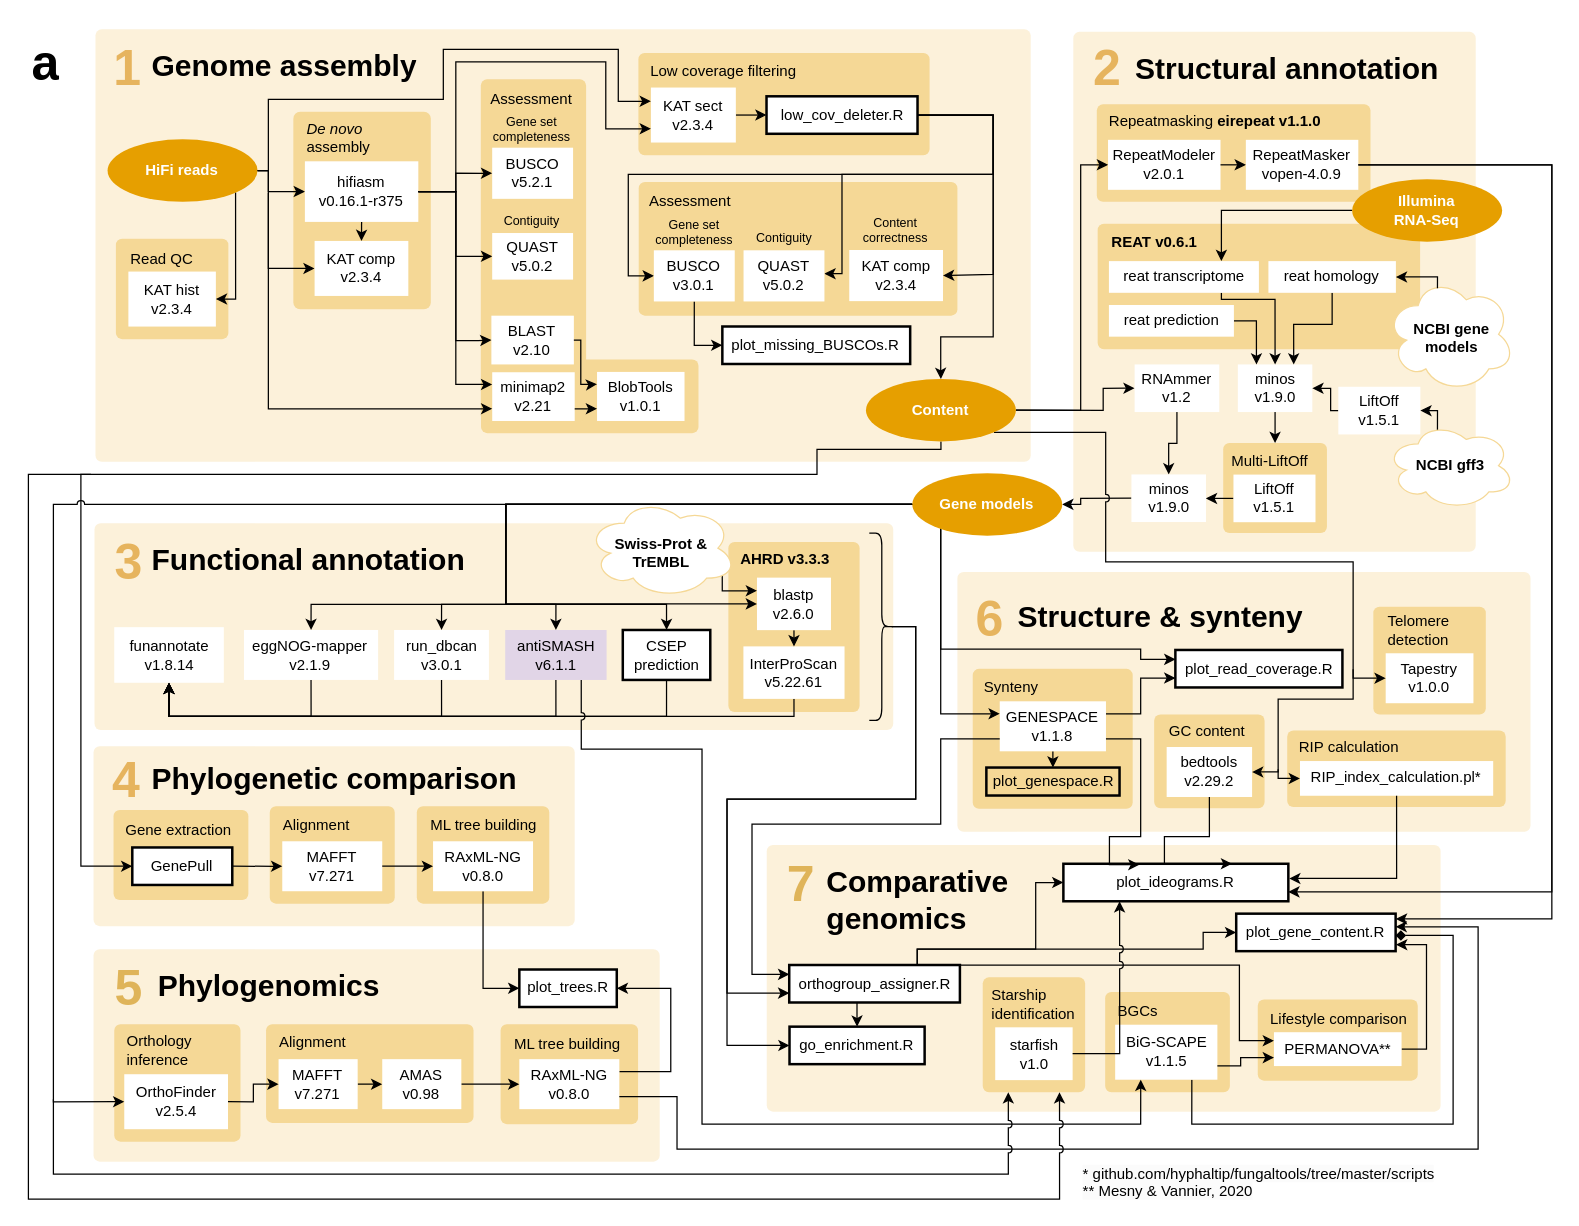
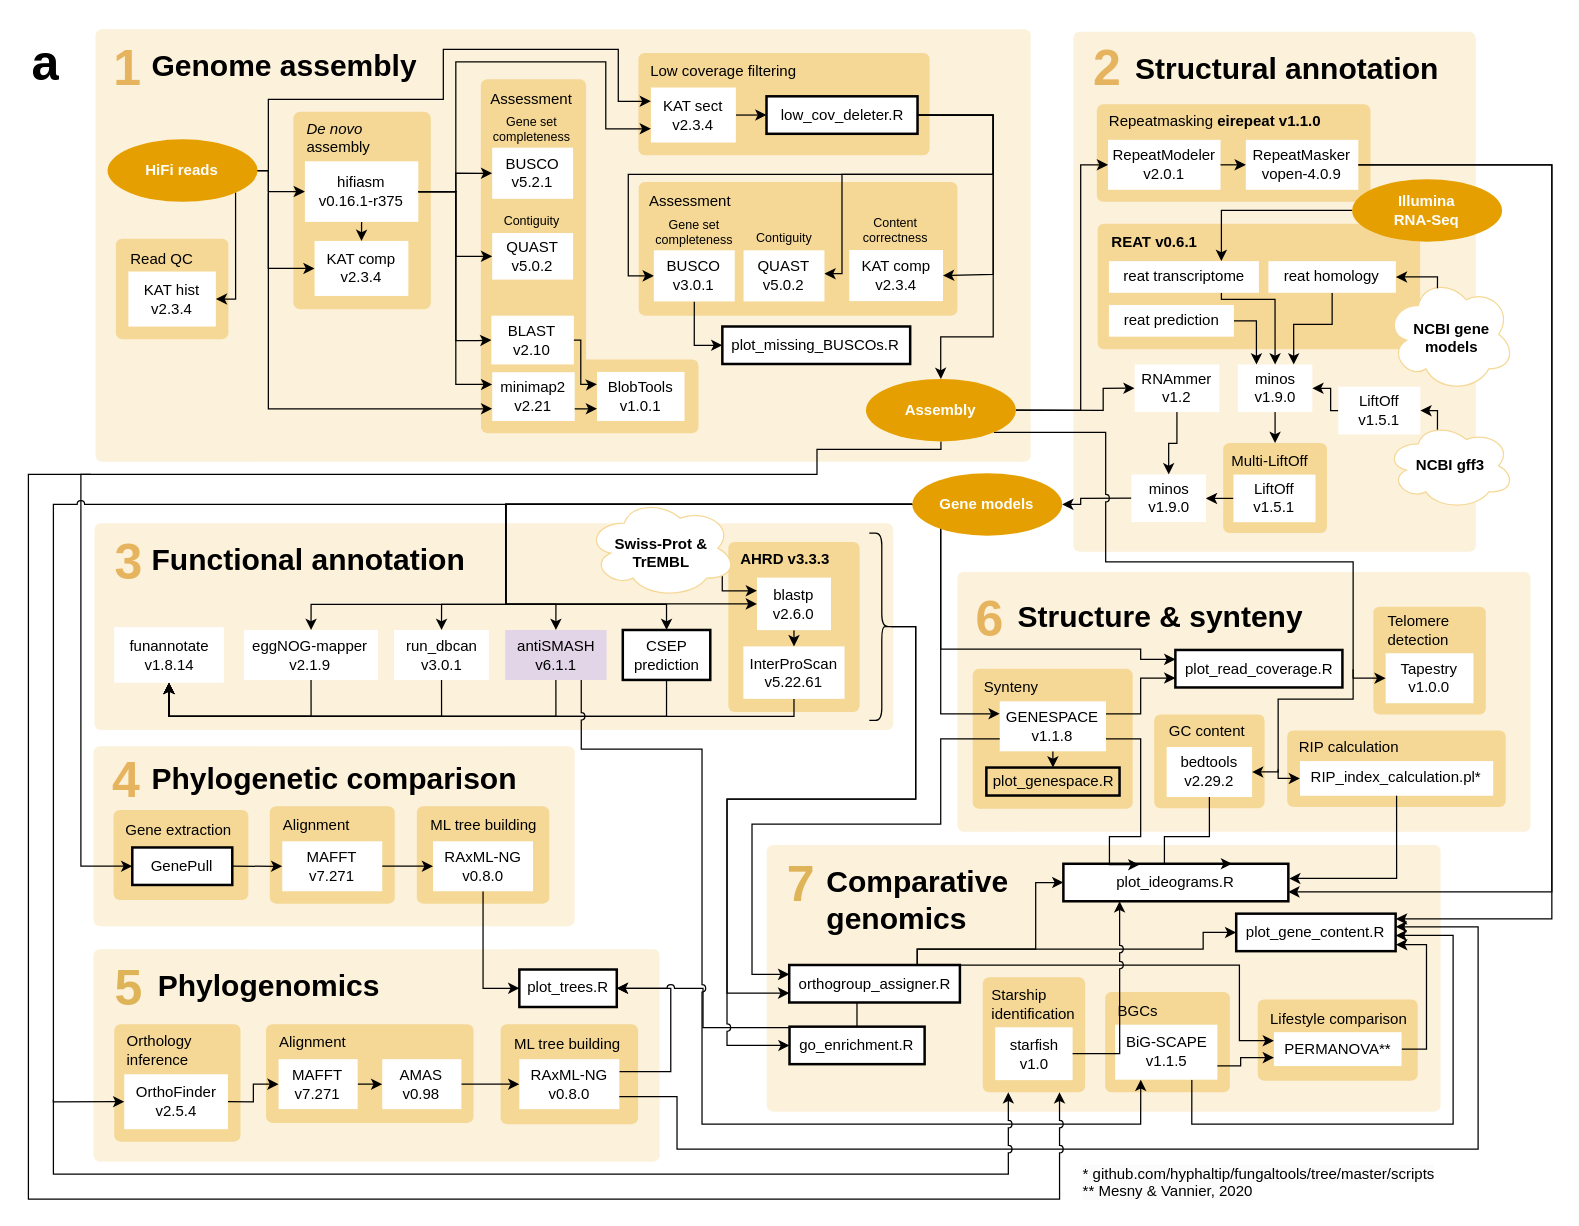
node "Content": label "Content" -> "Assembly"
edge "BiG-SCAPE v1.1.5" -> "plot_gene_content.R": arrowhead diamond -> classic
edge "orthogroup_assigner.R" -> "go_enrichment.R": now "orthogroup_assigner.R" -> "plot_trees.R"
